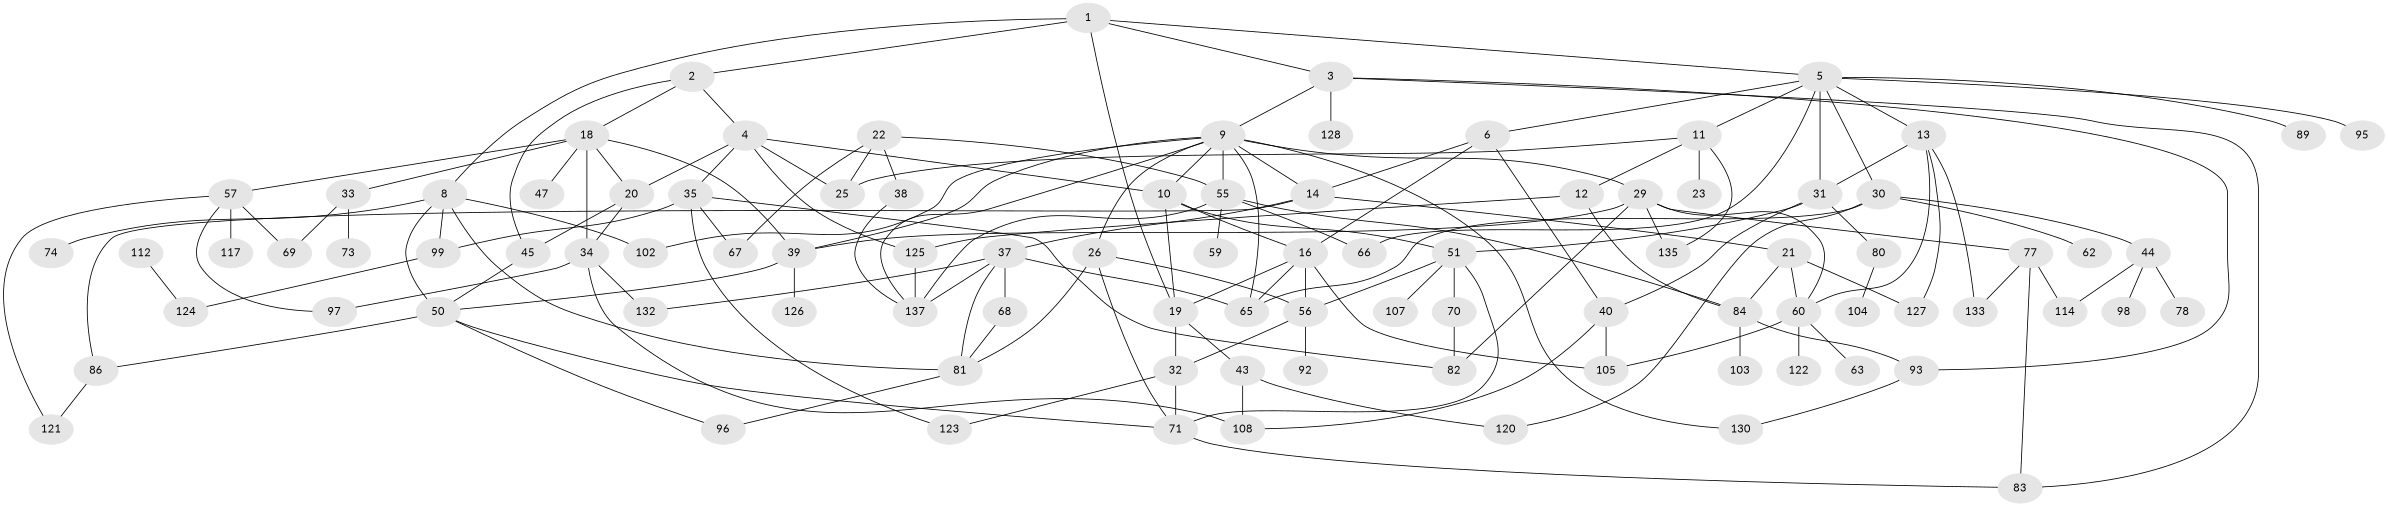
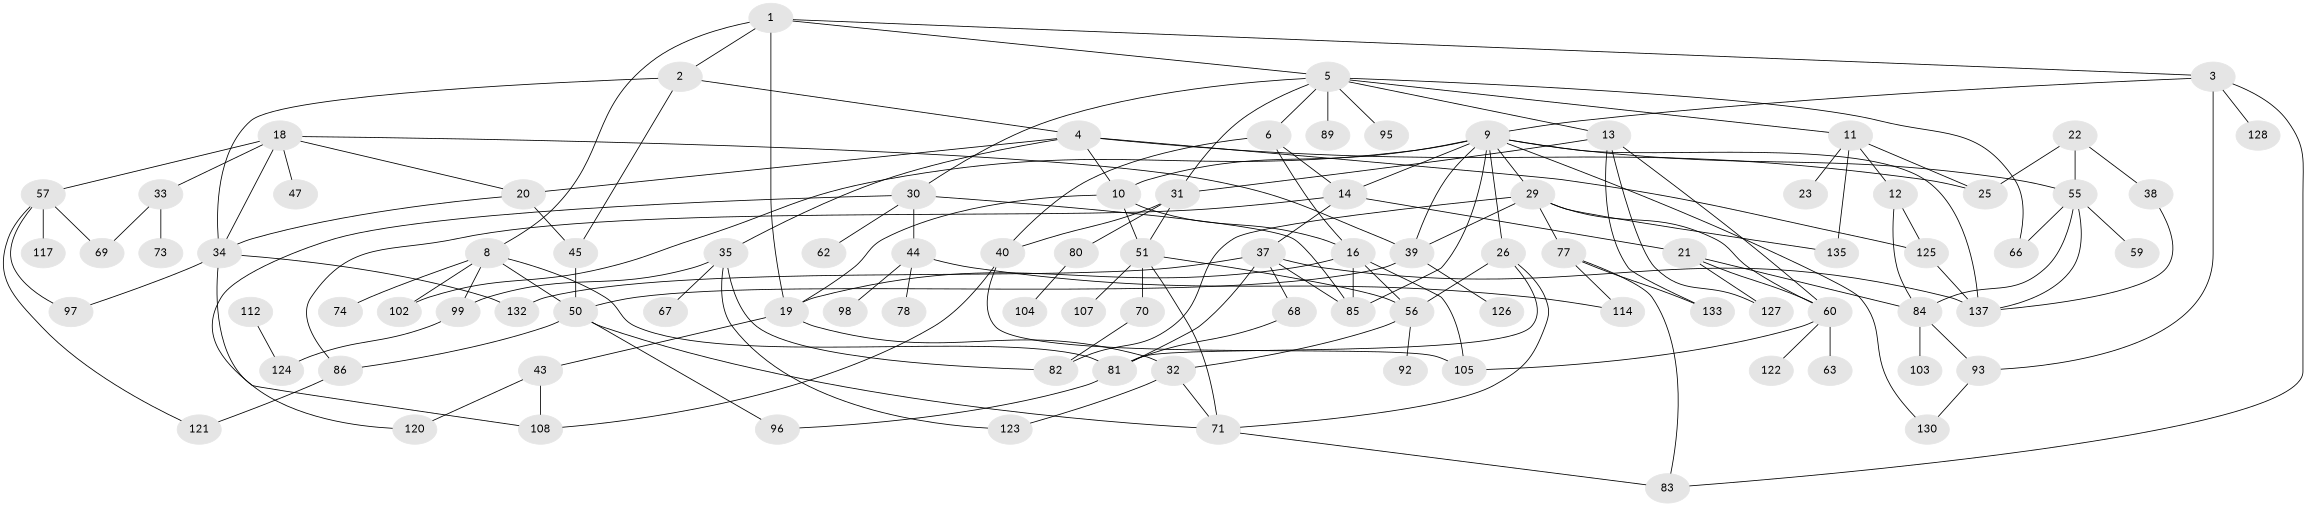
edge "2" -- "18": now "2" -- "34"
edge "22" -- "67": removed
node "65": label "65" -> "85"
